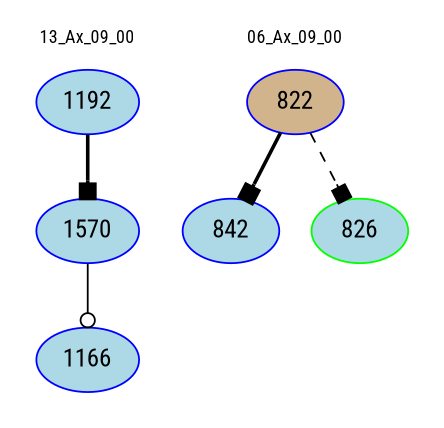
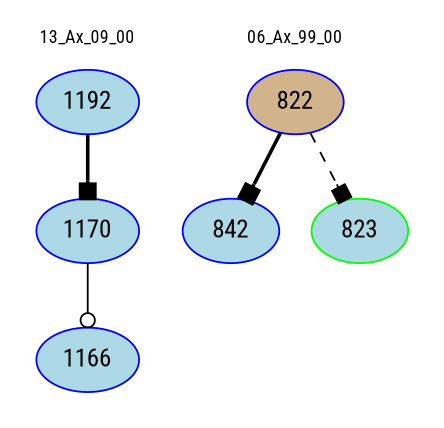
cluster "06_Ax_09_00": label "06_Ax_09_00" -> "06_Ax_99_00"
node "1570": label "1570" -> "1170"
node "826": label "826" -> "823"
